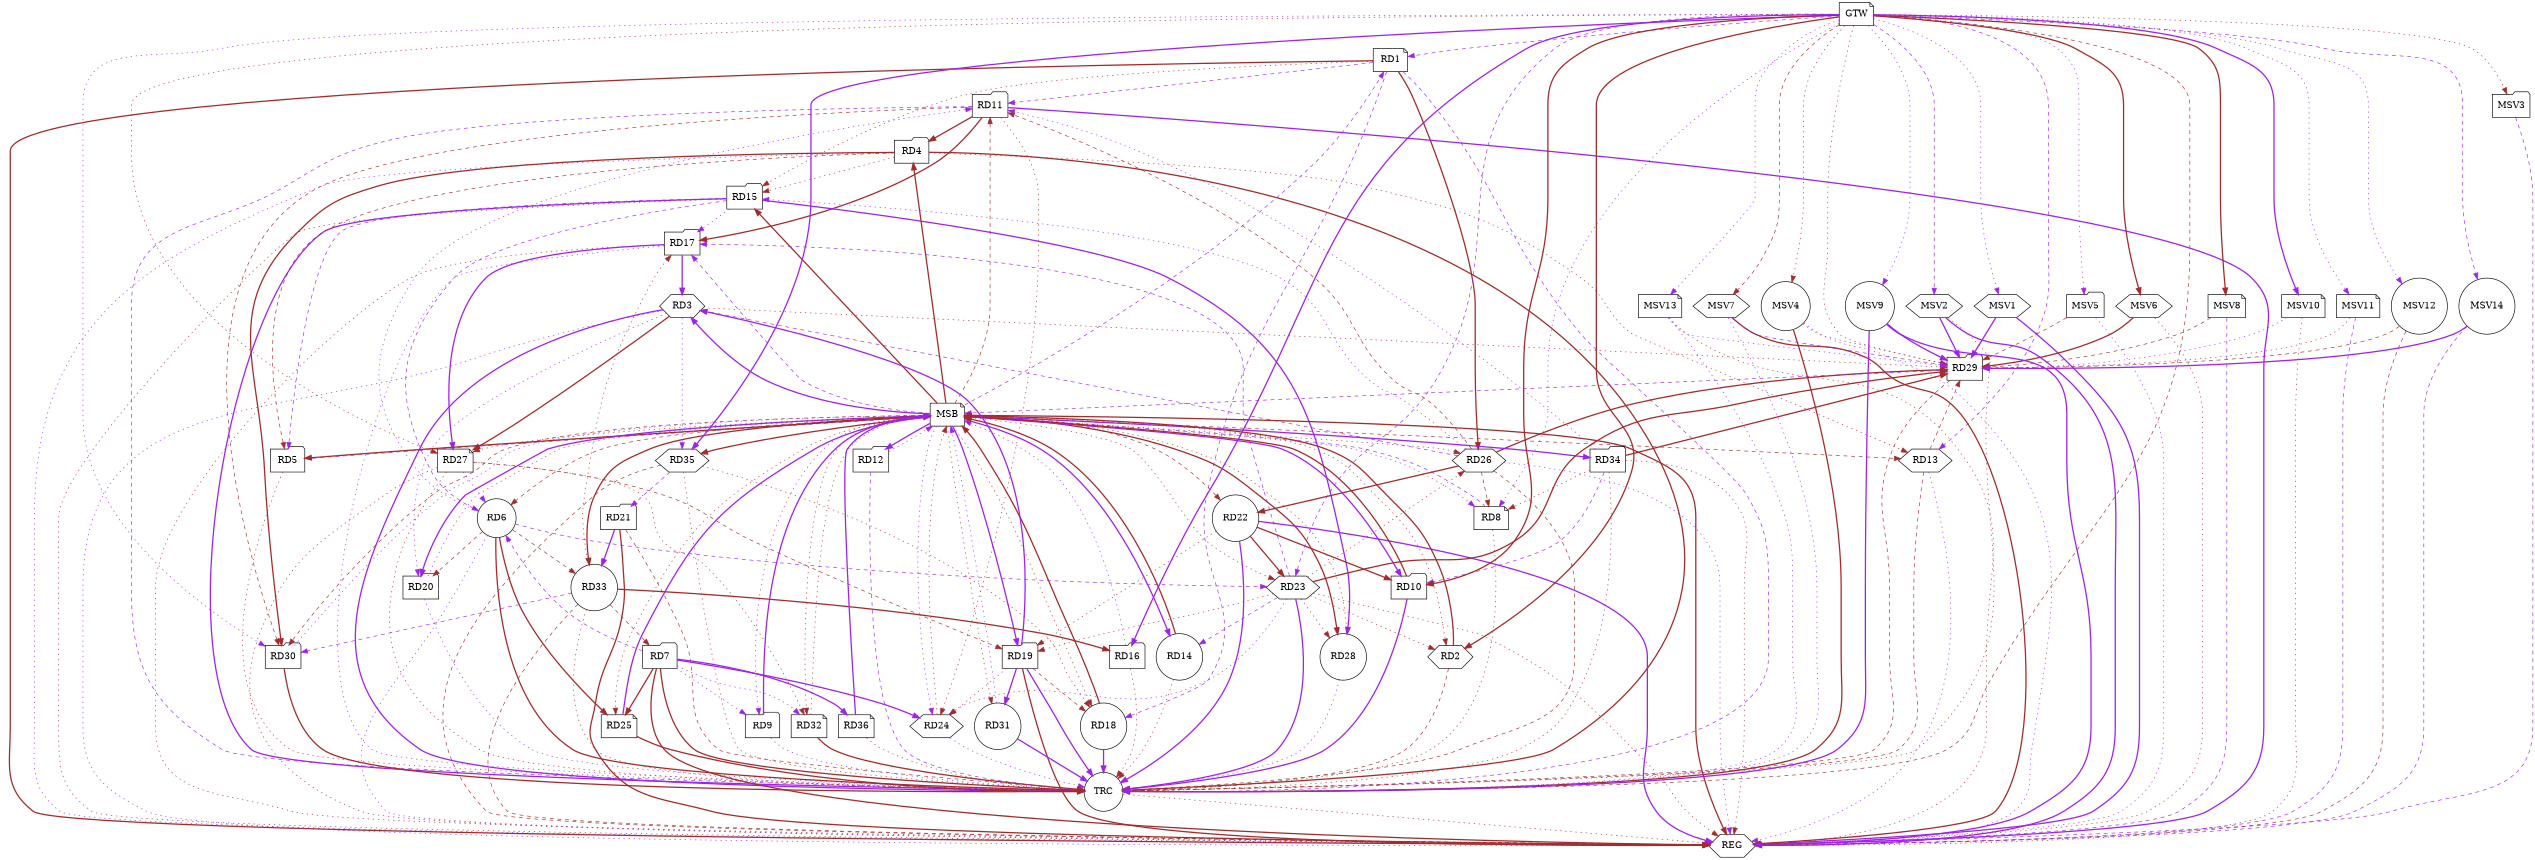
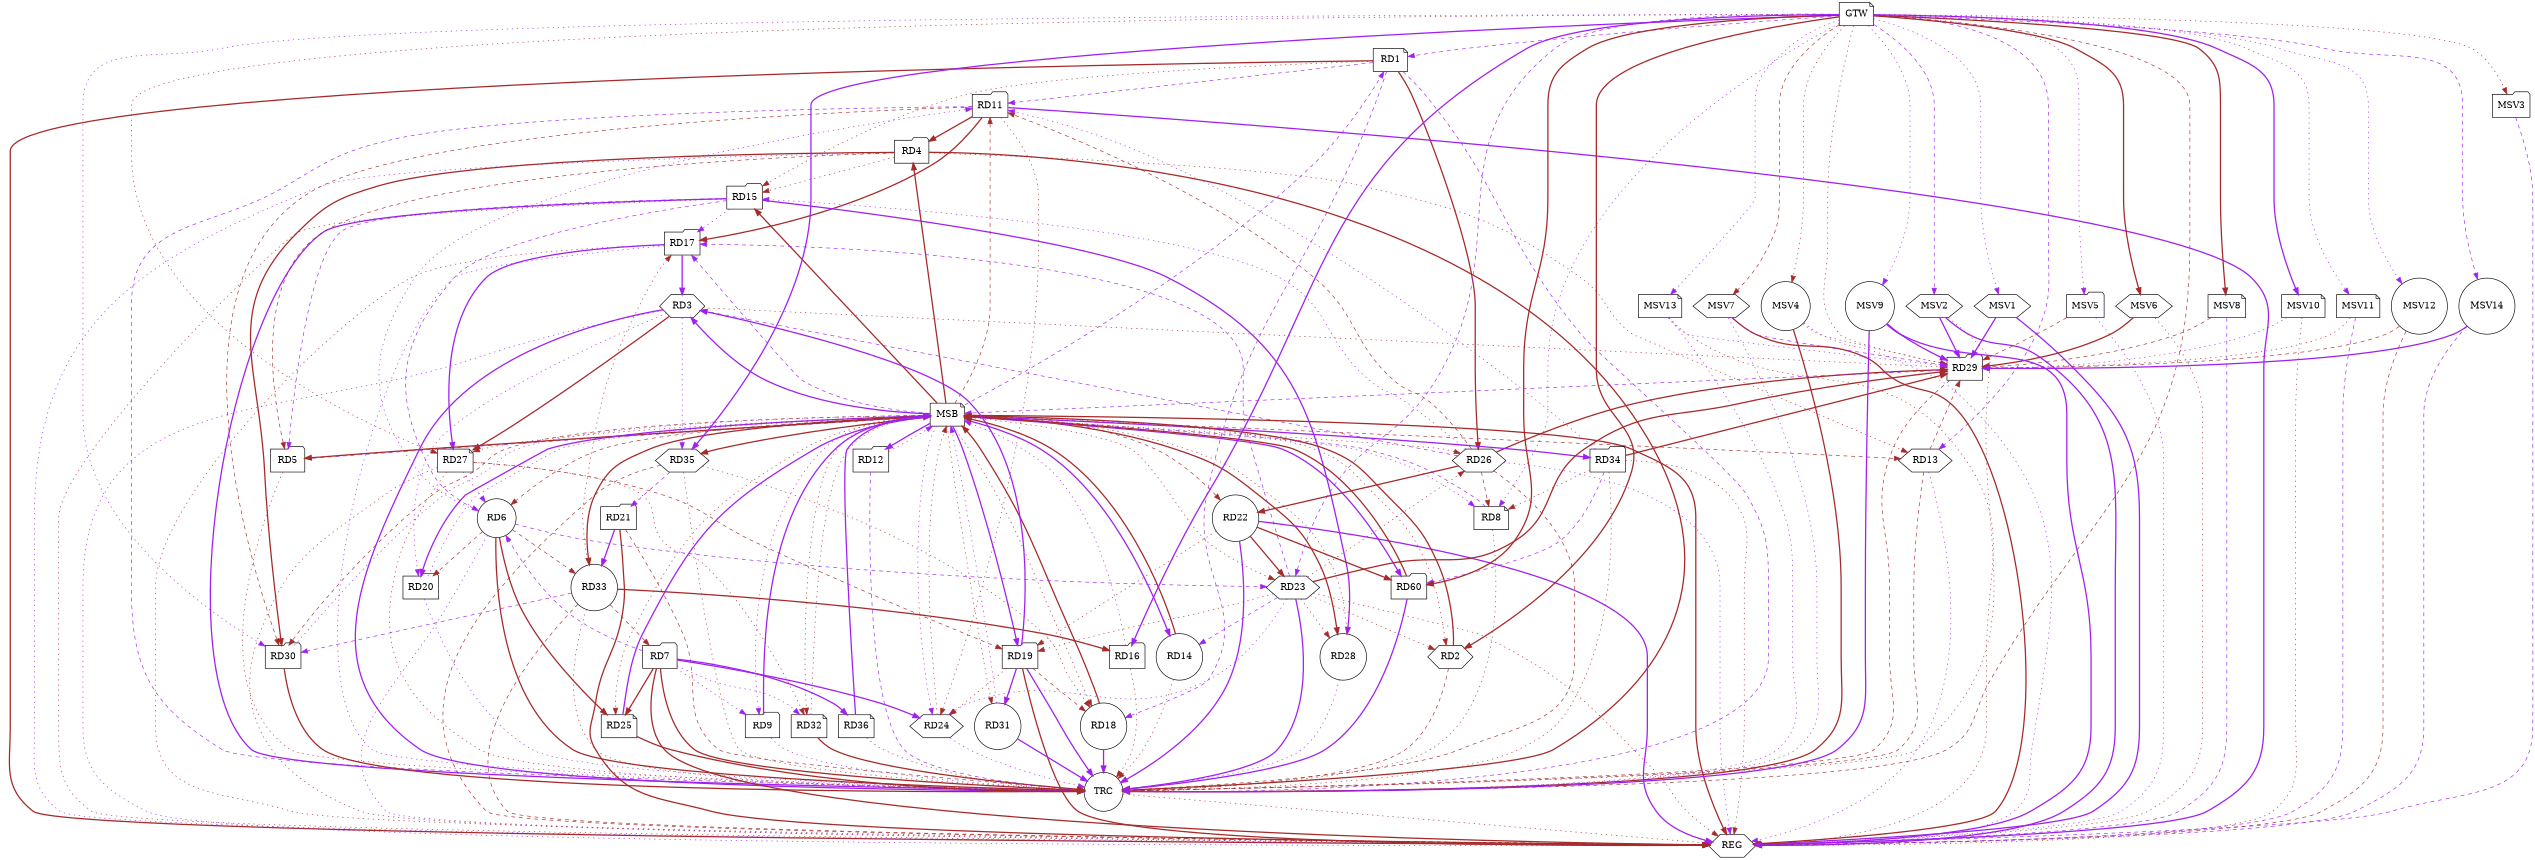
node "RD10": label "RD10" -> "RD60"
